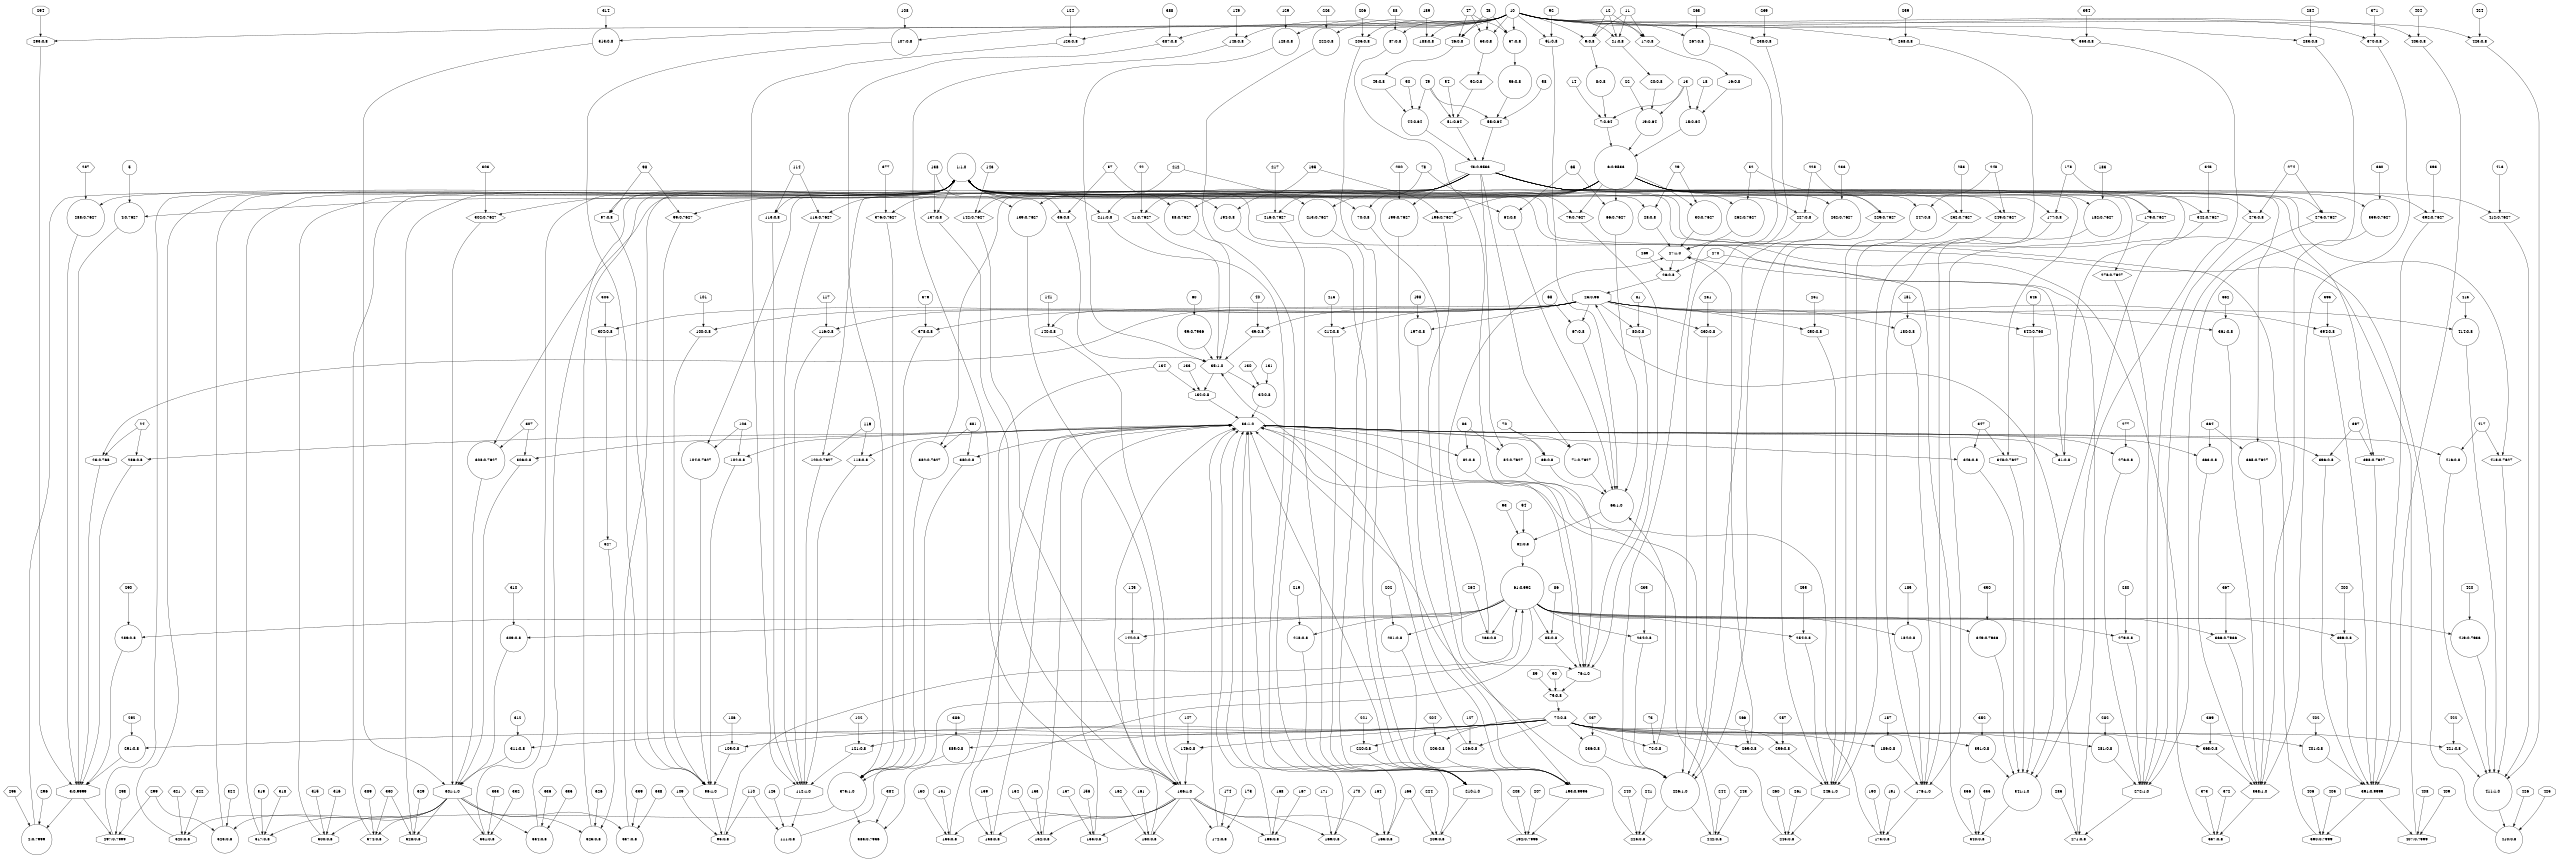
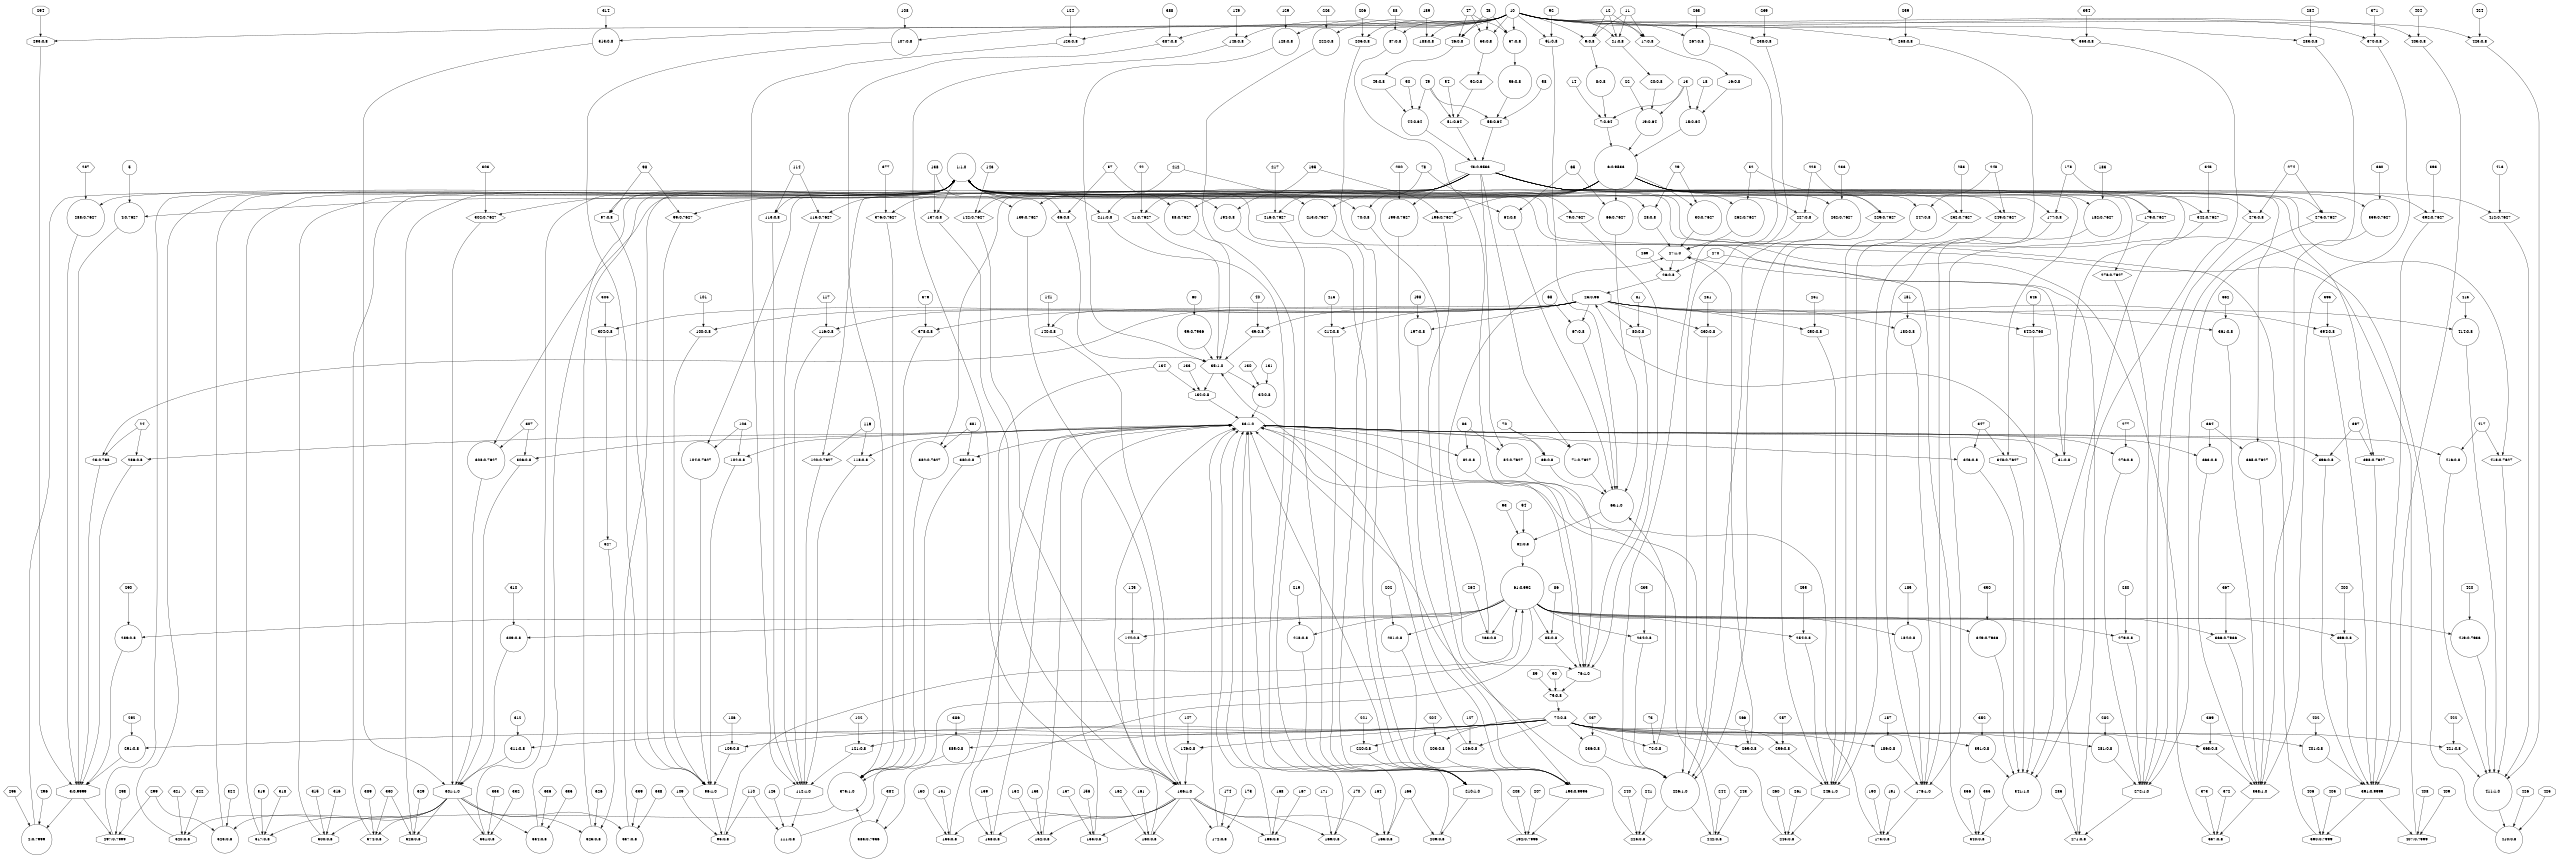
edge "6:0.9533" -> "79:0.7627": removed
node "296": label "296" -> "496"
node "224": removed
edge "375:1.0" -> "383:0.7936": reversed
